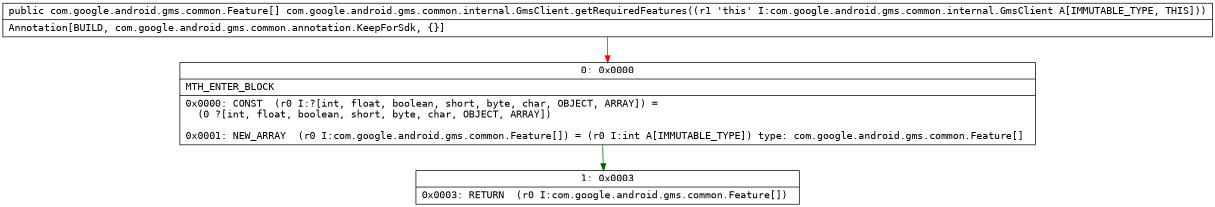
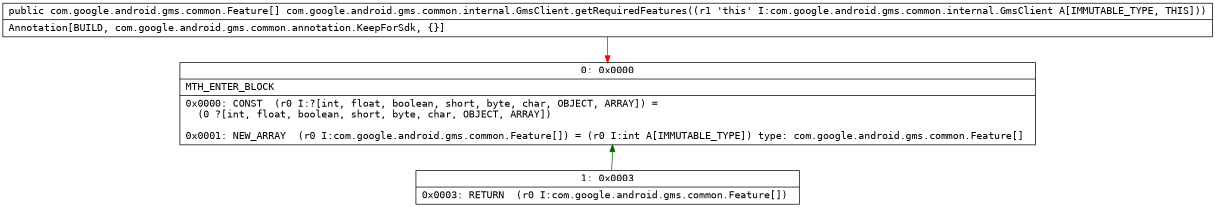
edge "0: 0x0000" -> "1: 0x0003": reversed
